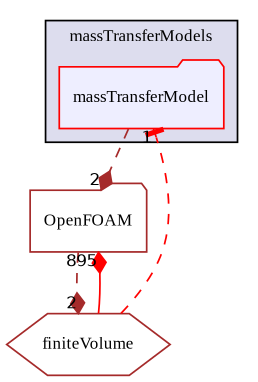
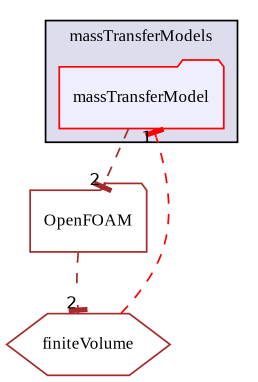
edge "massTransferModel" -> "OpenFOAM": arrowhead diamond -> tee
edge "OpenFOAM" -> "finiteVolume": arrowhead diamond -> tee
edge "finiteVolume" -> "OpenFOAM": removed
